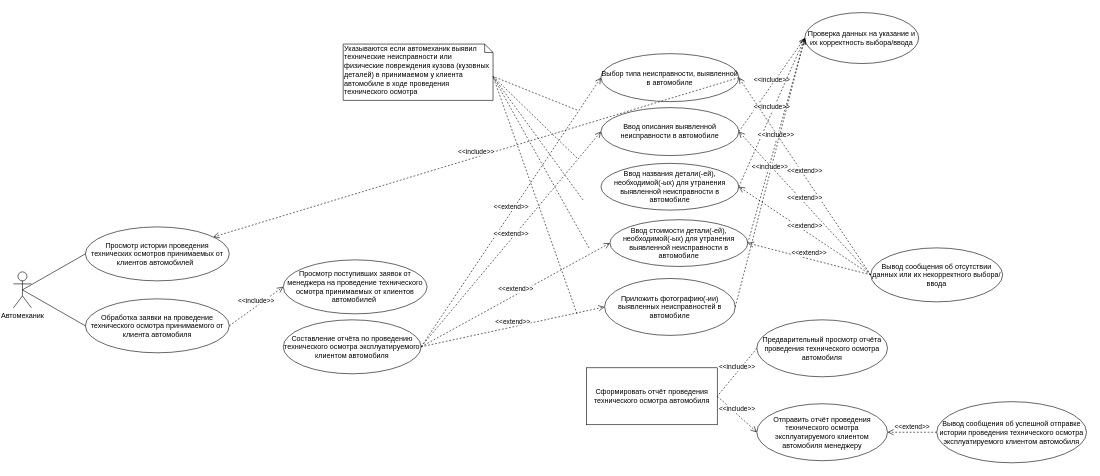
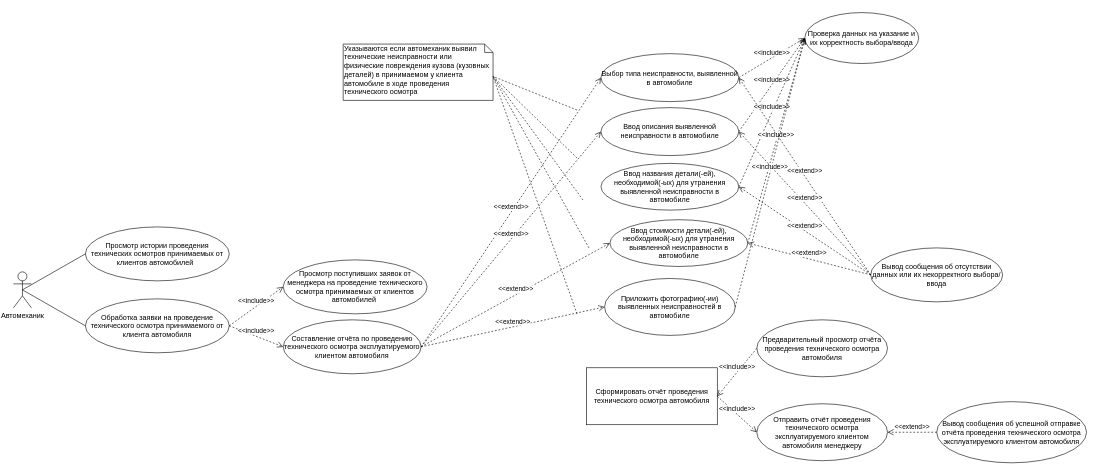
edge "Выбор типа неисправности, выявленной в автомобиле" -> "Просмотр истории проведения технических осмотров принимаемых от клиентов автомобилей": now "Выбор типа неисправности, выявленной в автомобиле" -> "Проверка данных на указание и их корректность выбора/ввода"
edge "Обработка заявки на проведение технического осмотра принимаемого от клиента автомобиля" -> "Составление отчёта по проведению технического осмотра эксплуатируемого клиентом автомобиля": added, label "<<include>>"
edge "Предварительный просмотр отчёта проведения технического осмотра автомобиля" -- "Сформировать отчёт проведения технического осмотра автомобиля": arrowhead none -> open
node "Вывод сообщения об успешной отправке истории проведения технического осмотра эксплуатируемого клиентом автомобиля": label "Вывод сообщения об успешной отправке истории проведения технического осмотра эксплуатируемого клиентом автомобиля" -> "Вывод сообщения об успешной отправке отчёта проведения технического осмотра эксплуатируемого клиентом автомобиля"
